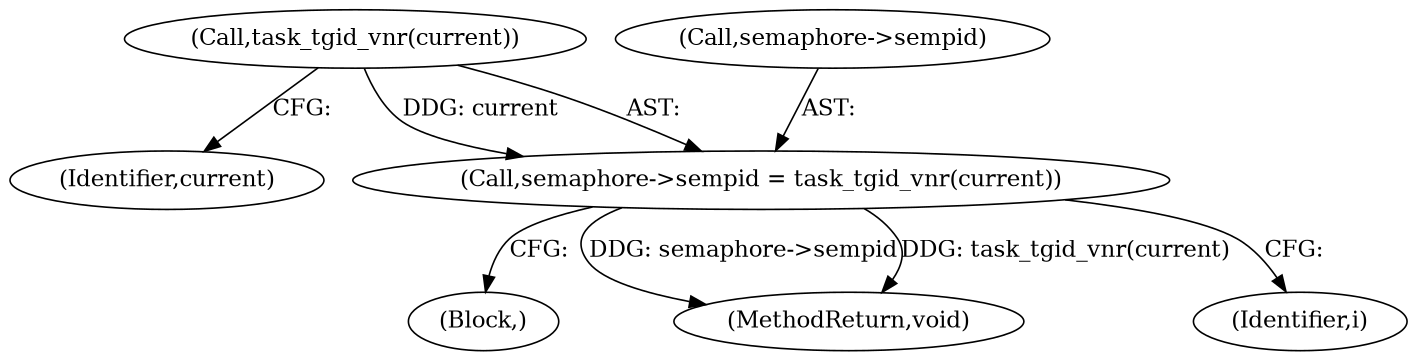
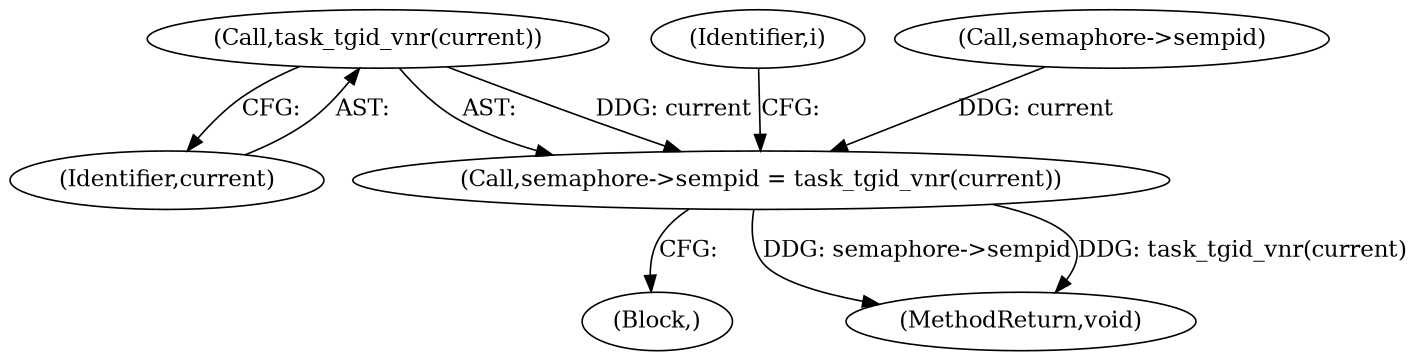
edge "(Call,semaphore->sempid)" -> "(Call,semaphore->sempid = task_tgid_vnr(current))": label "AST: " -> "DDG: current"
edge "(Identifier,current)" -> "(Call,task_tgid_vnr(current))": added, label "AST:"
edge "(Call,semaphore->sempid = task_tgid_vnr(current))" -> "(Identifier,i)": reversed
